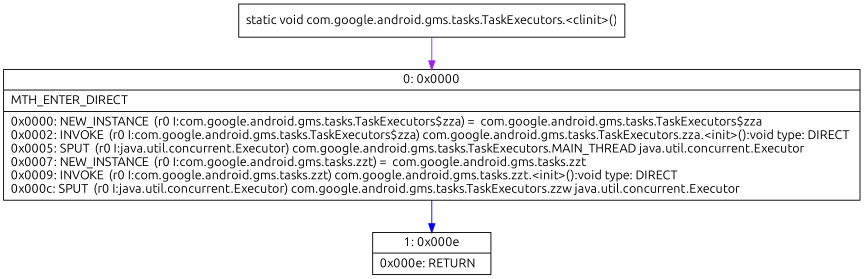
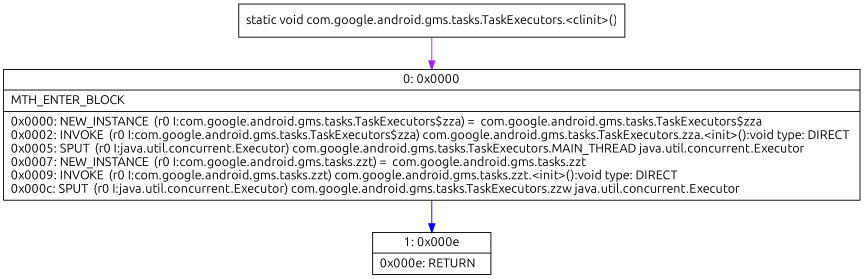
node "0: 0x0000": text "MTH_ENTER_DIRECT" -> "MTH_ENTER_BLOCK"
